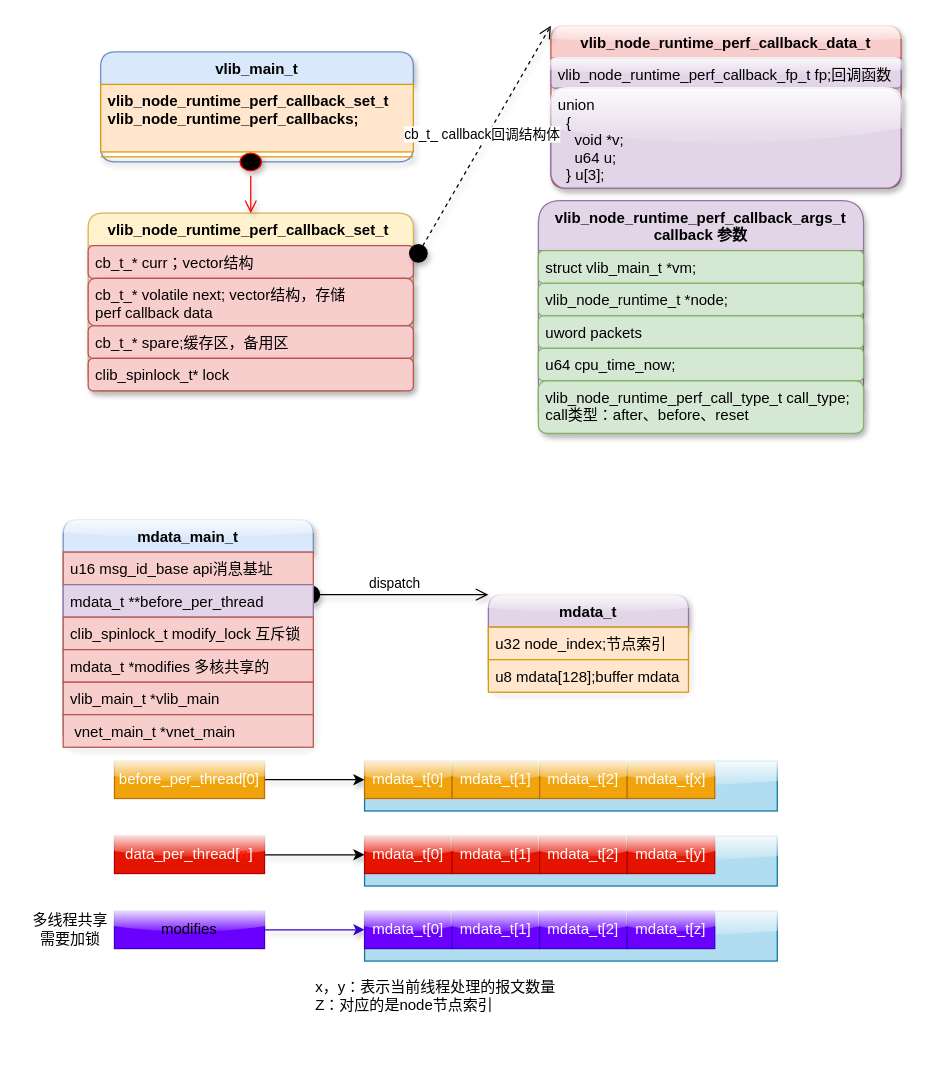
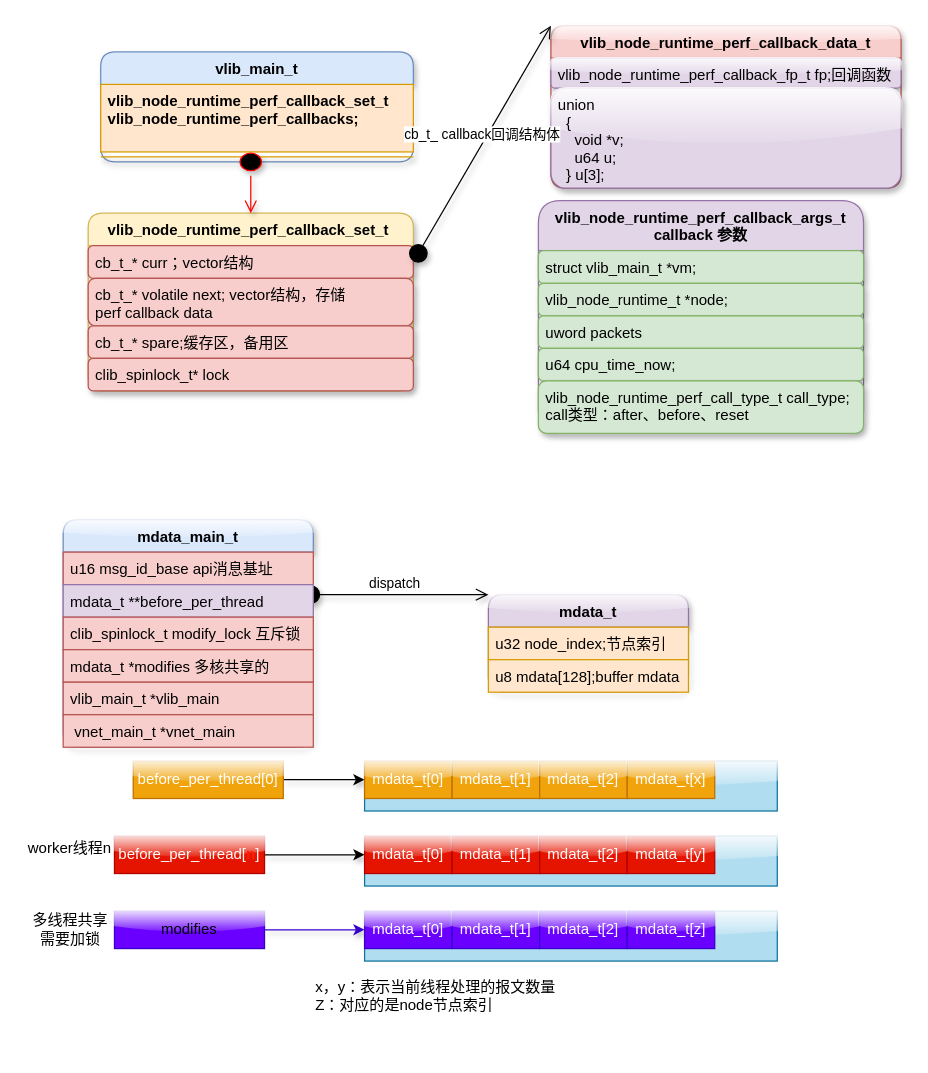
edge "vlib_node_runtime_perf_callback_data_t" -- "cb_t_* curr；vector结构": style dashed -> solid
node "before_per_thread[0]": moved (189, 779) -> (208, 779)
node "worker线程n": added
node "data_per_thread[n]": label "data_per_thread[n]" -> "before_per_thread[n]"
